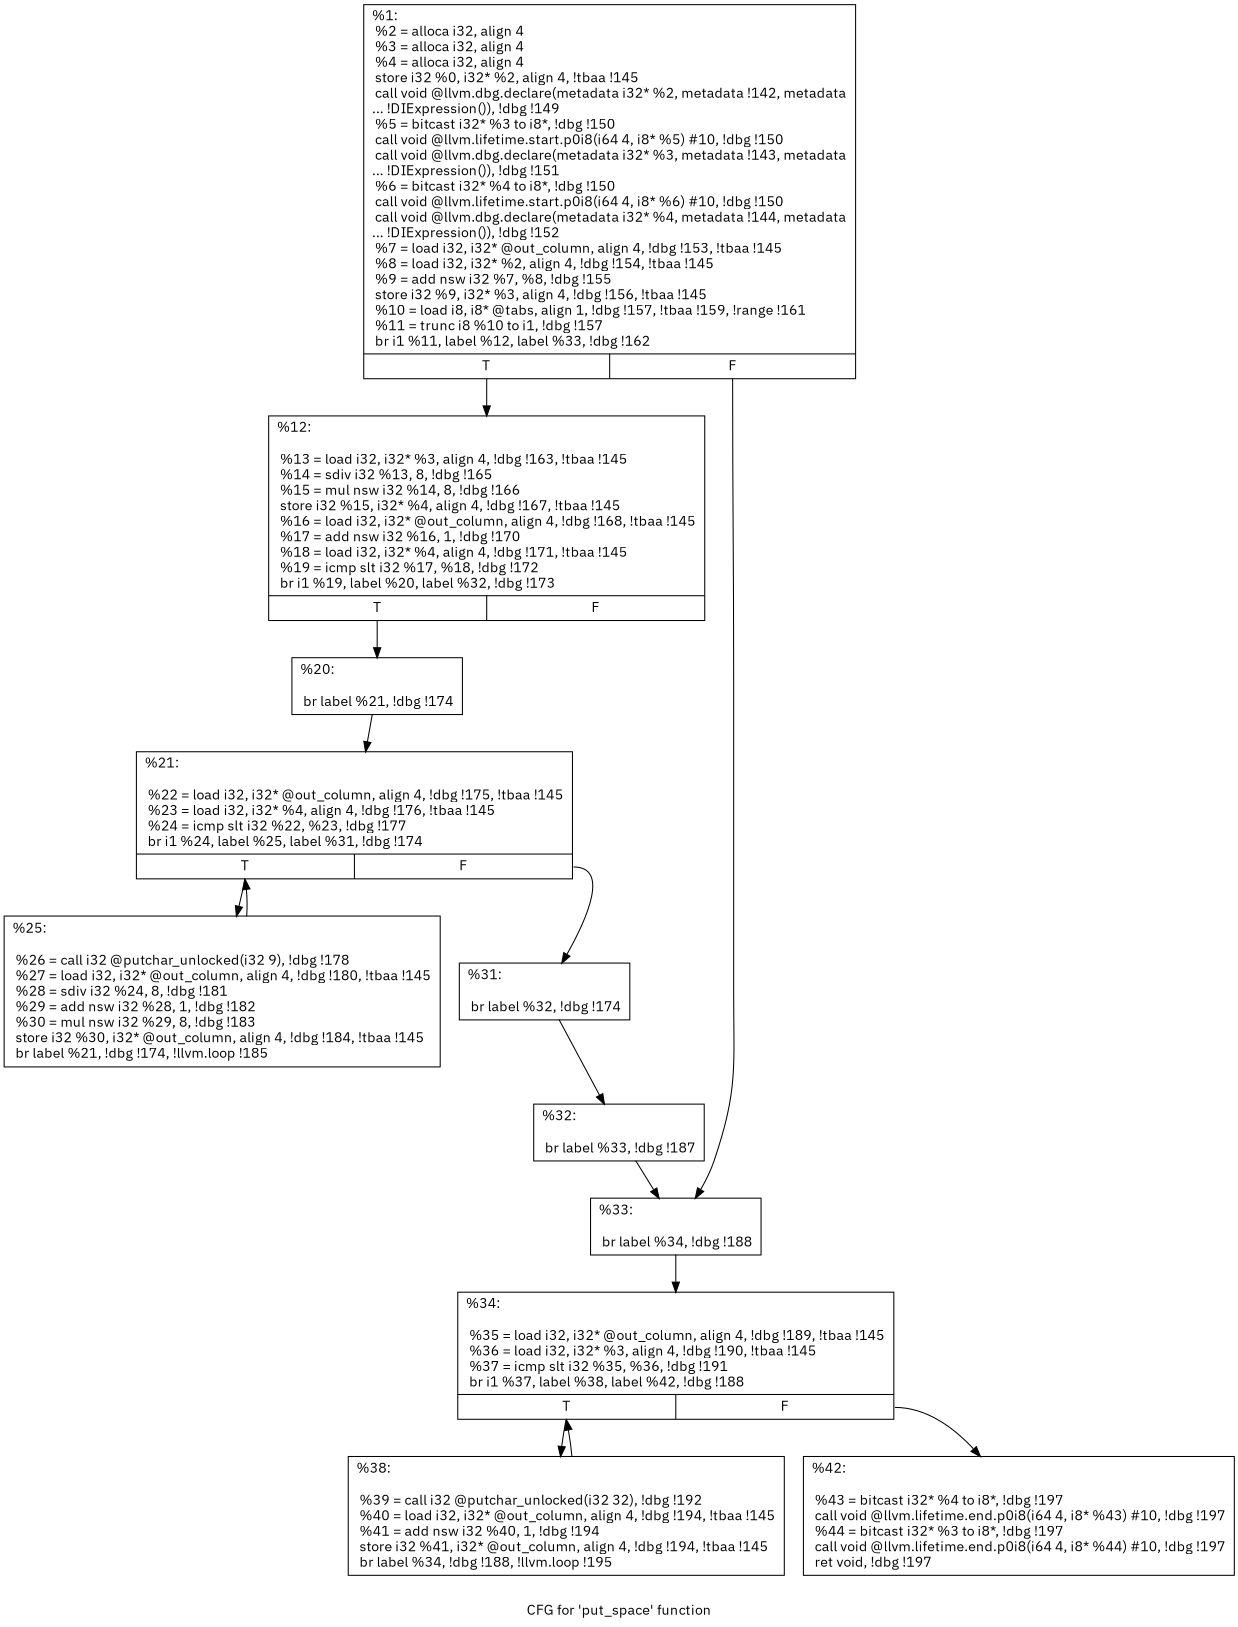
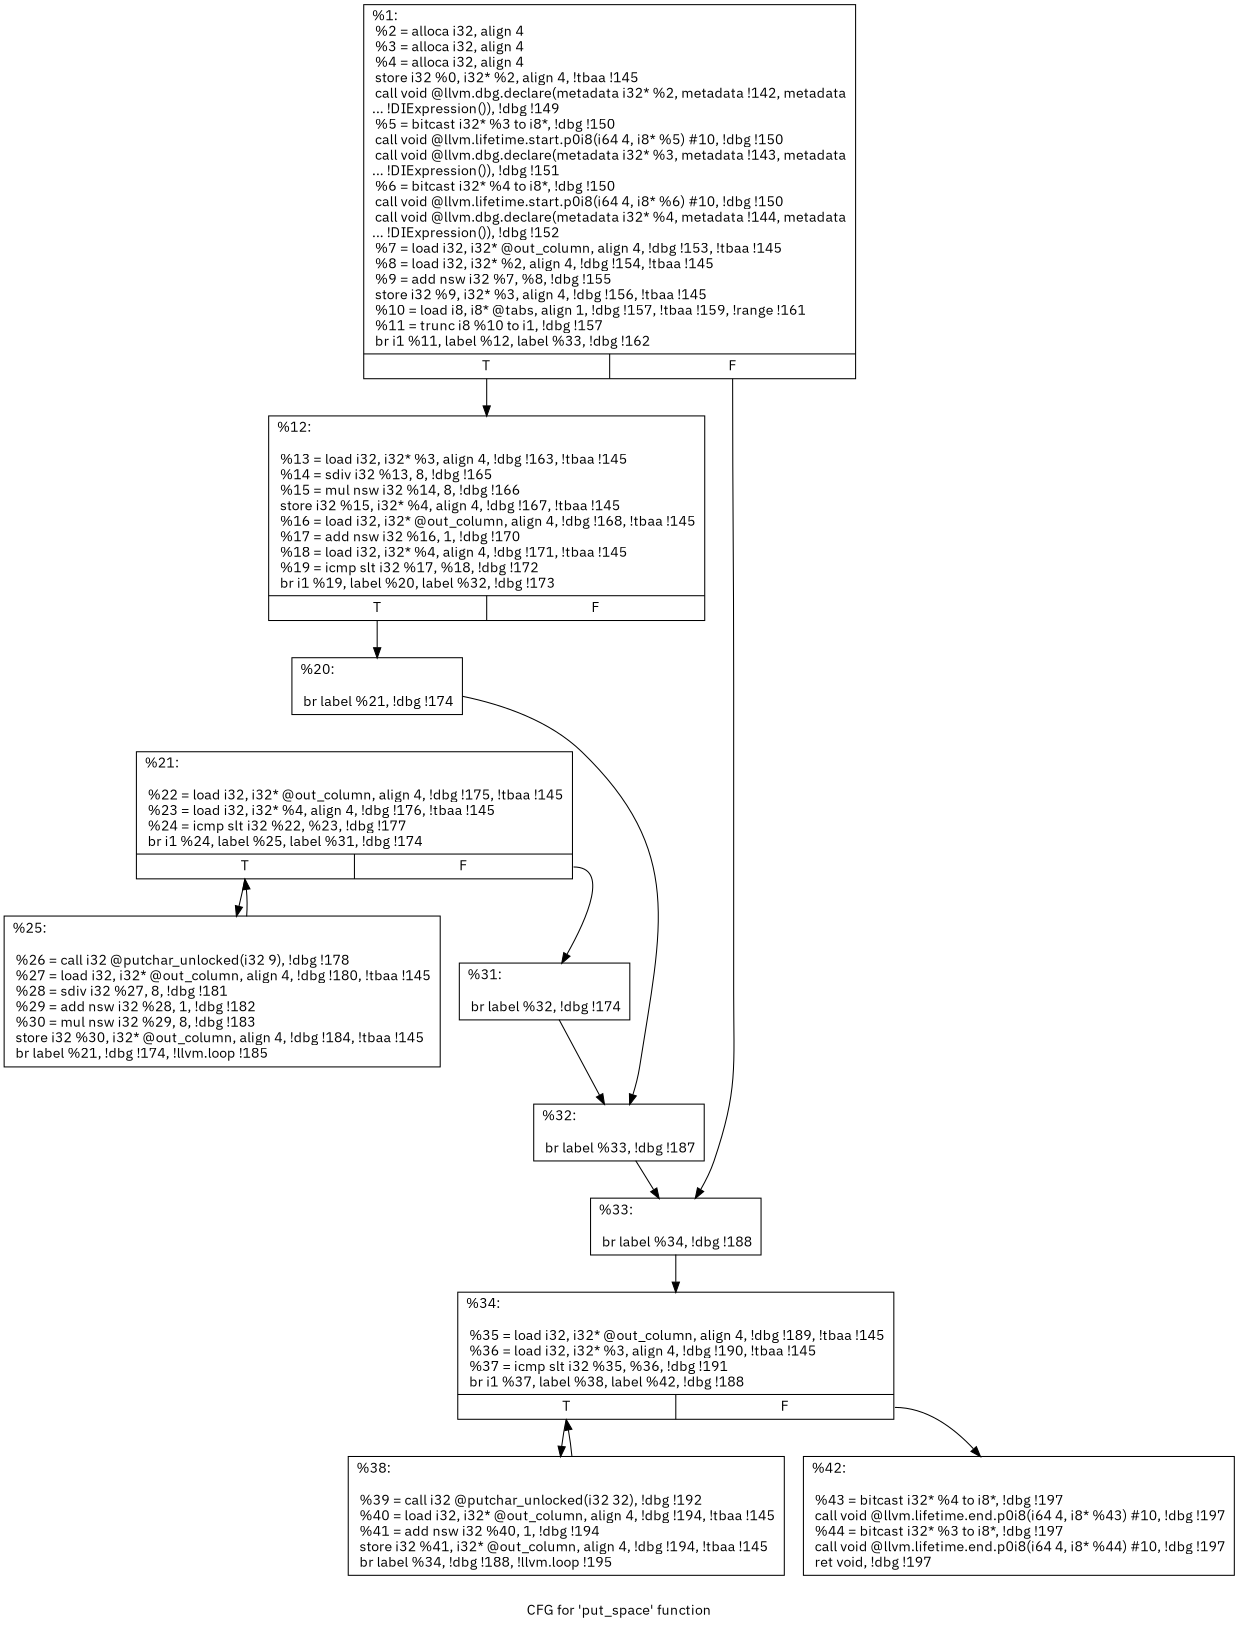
edge "%20:" -> "%21:": now "%20:" -> "%32:"
node "%25:": text "%28 = sdiv i32 %24, 8, !dbg !181" -> "%28 = sdiv i32 %27, 8, !dbg !181"
